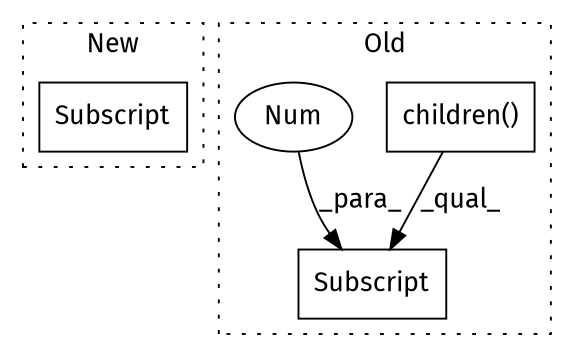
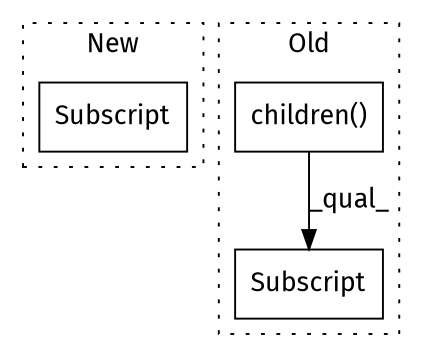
node "Num": removed
